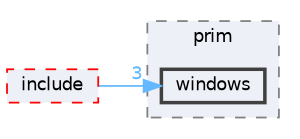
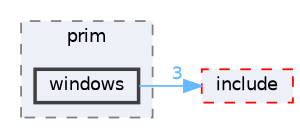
edge "include" -> "windows": reversed
